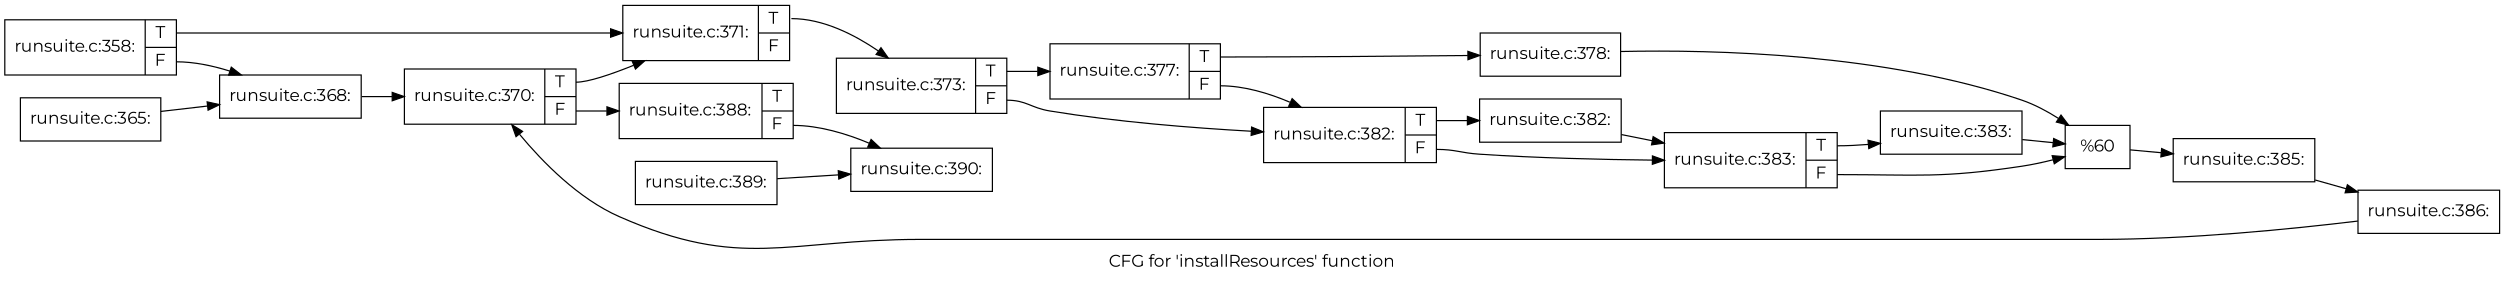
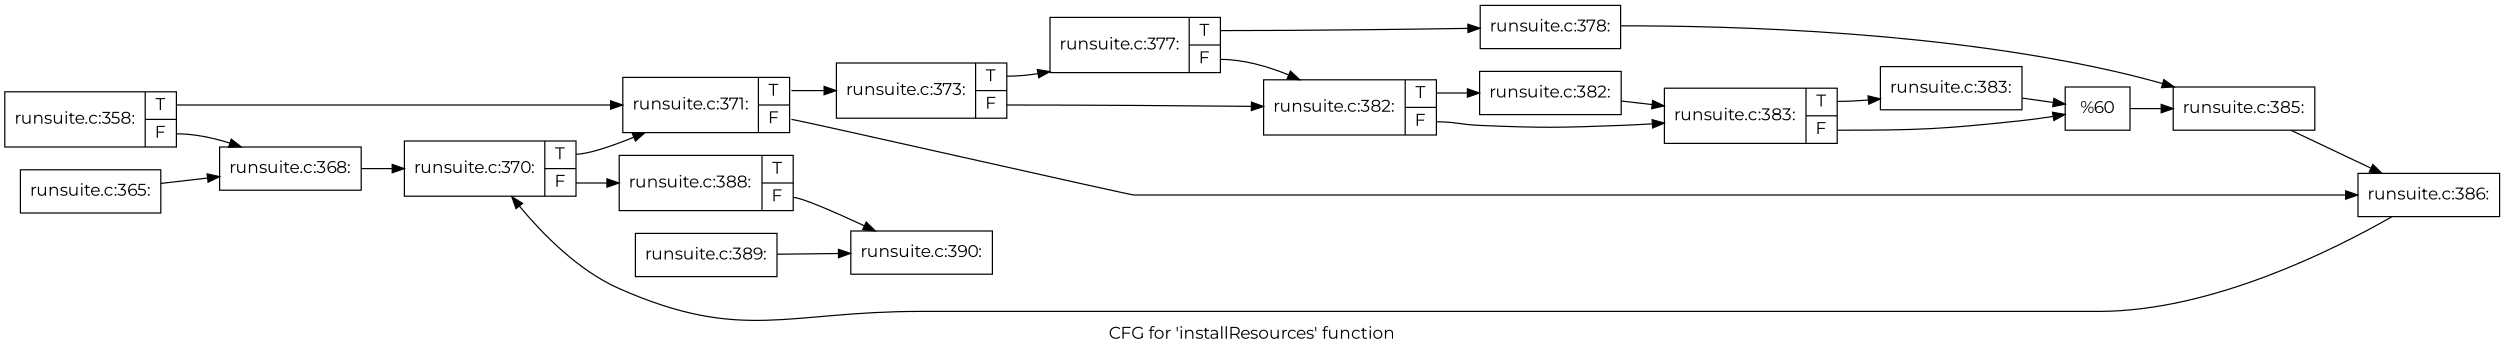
edge "runsuite.c:378:" -> "%60": now "runsuite.c:378:" -> "runsuite.c:385:"
edge "runsuite.c:371:" -> "runsuite.c:386:": added
